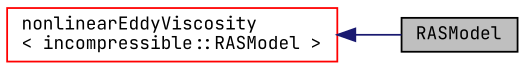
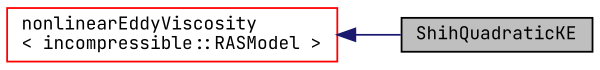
node "RASModel": label "RASModel" -> "ShihQuadraticKE"
